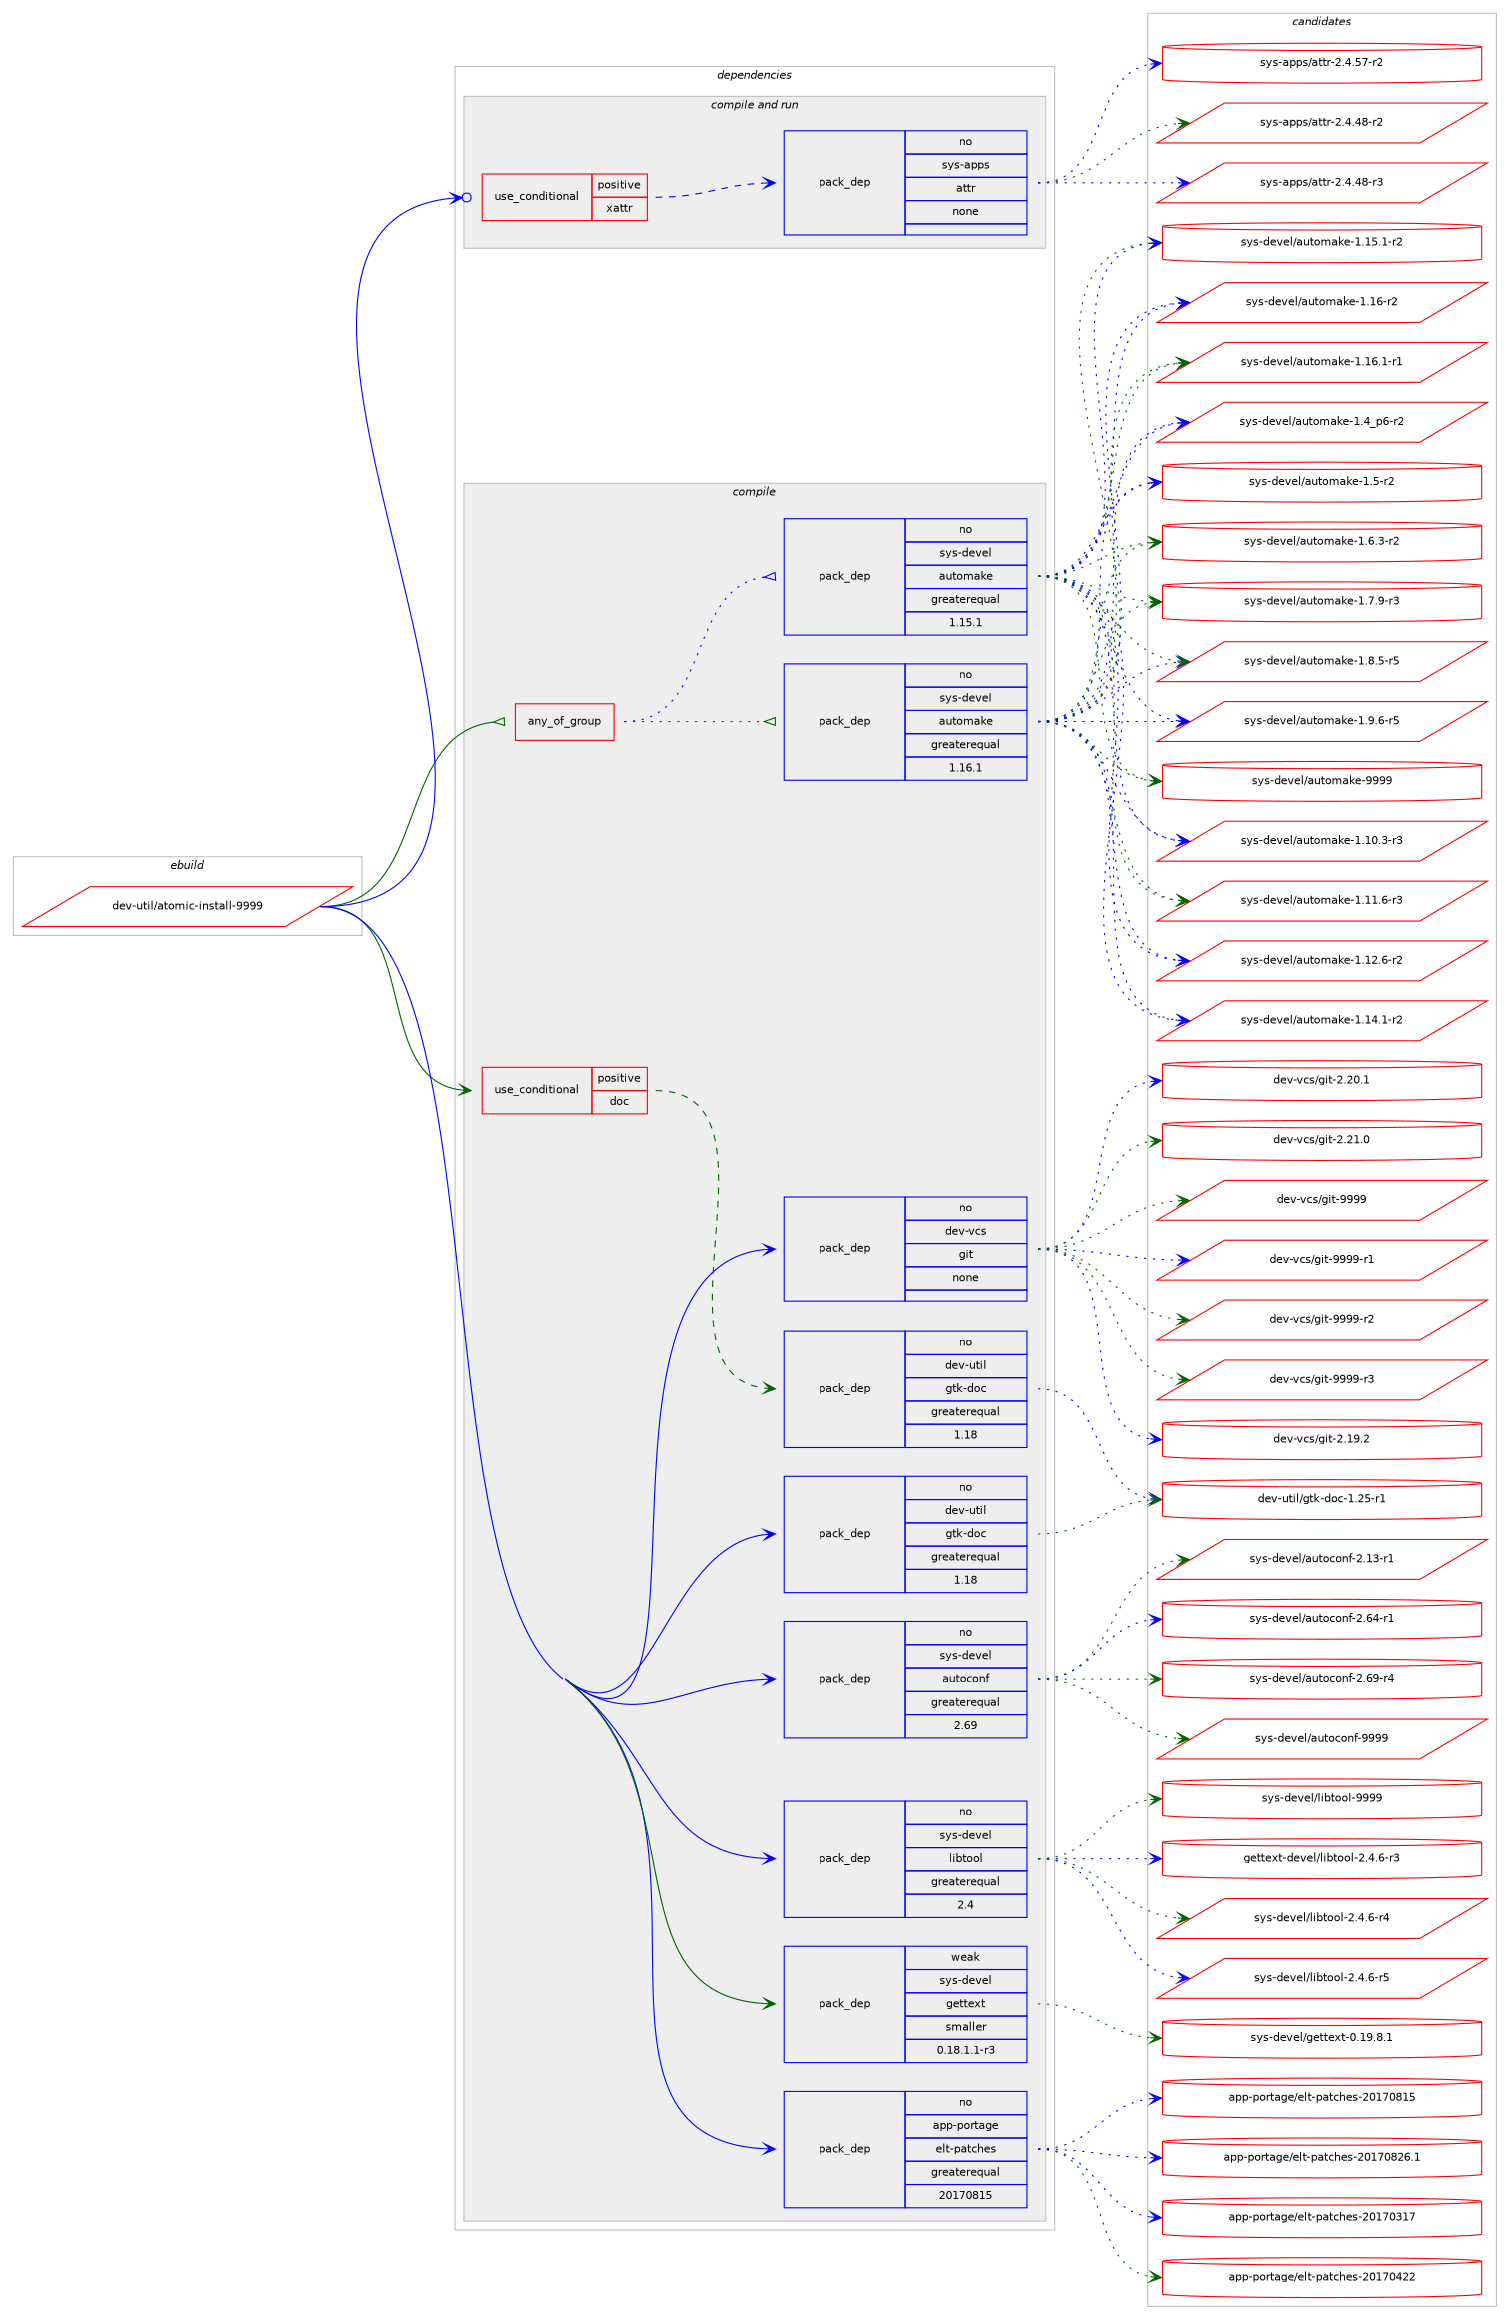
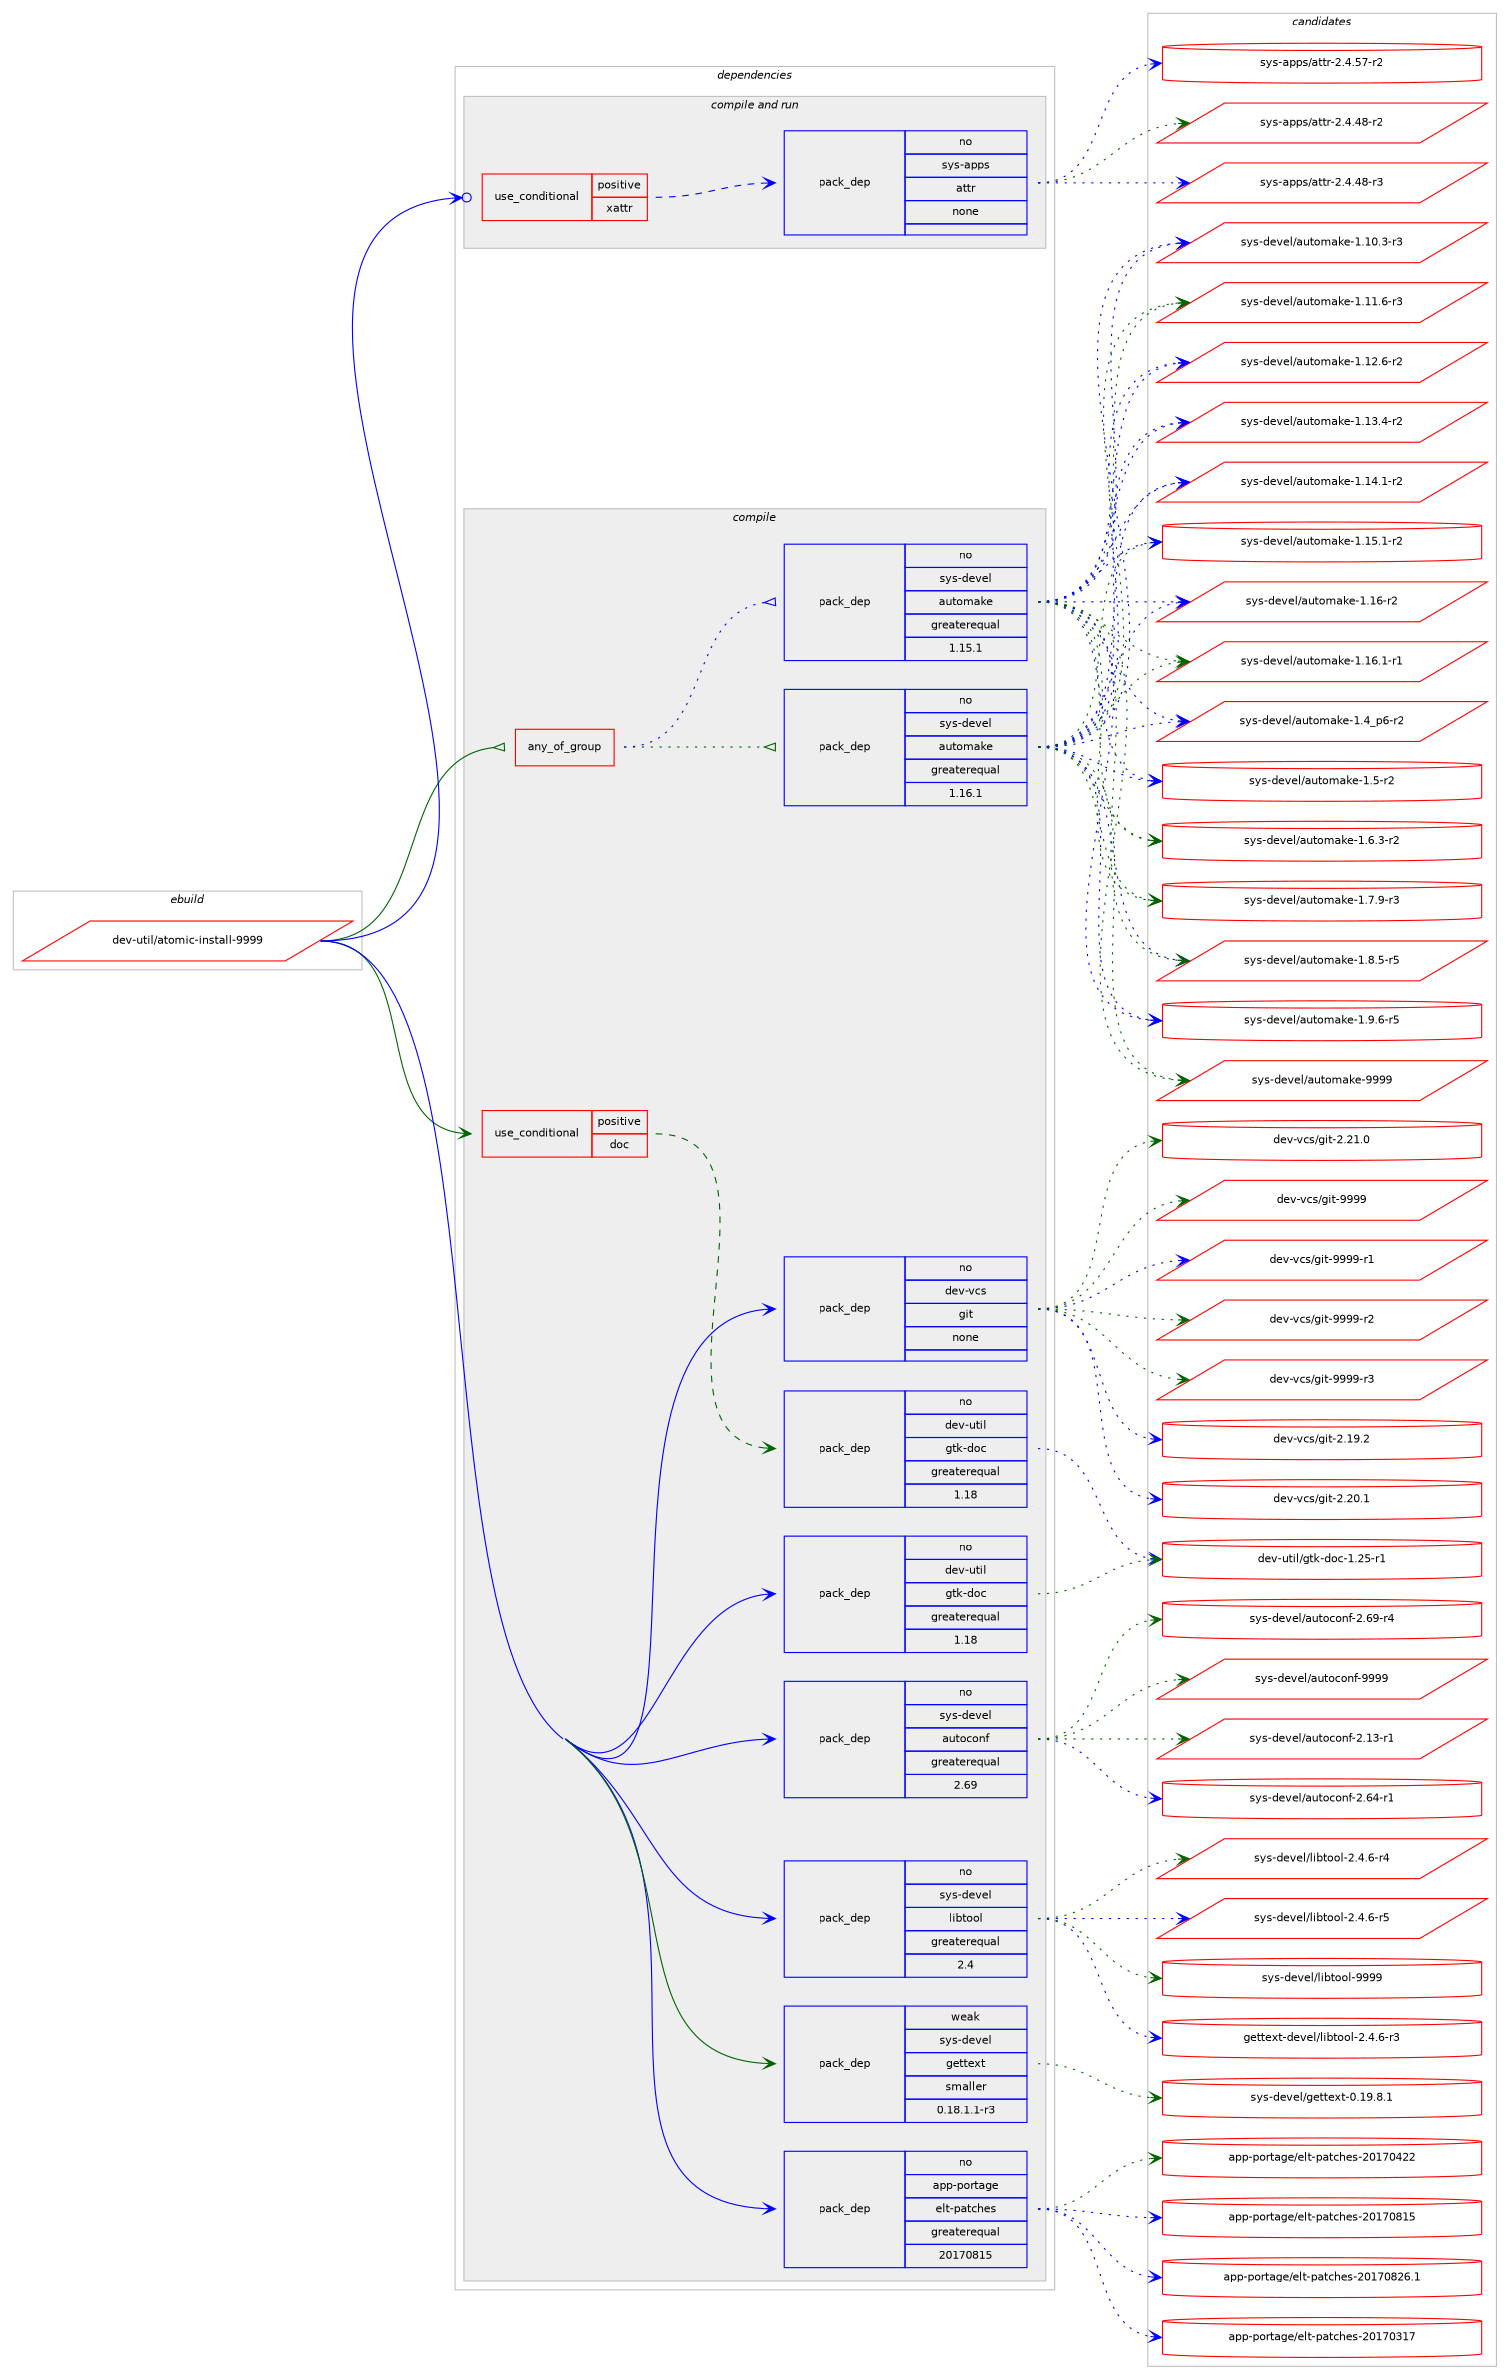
node "sys-devel/automake-1.13.4-r2": added
node "sys-devel/automake-1.9.6-r5": shape parallelogram -> cylinder
node "sys-devel/automake-9999": shape cylinder -> parallelogram
